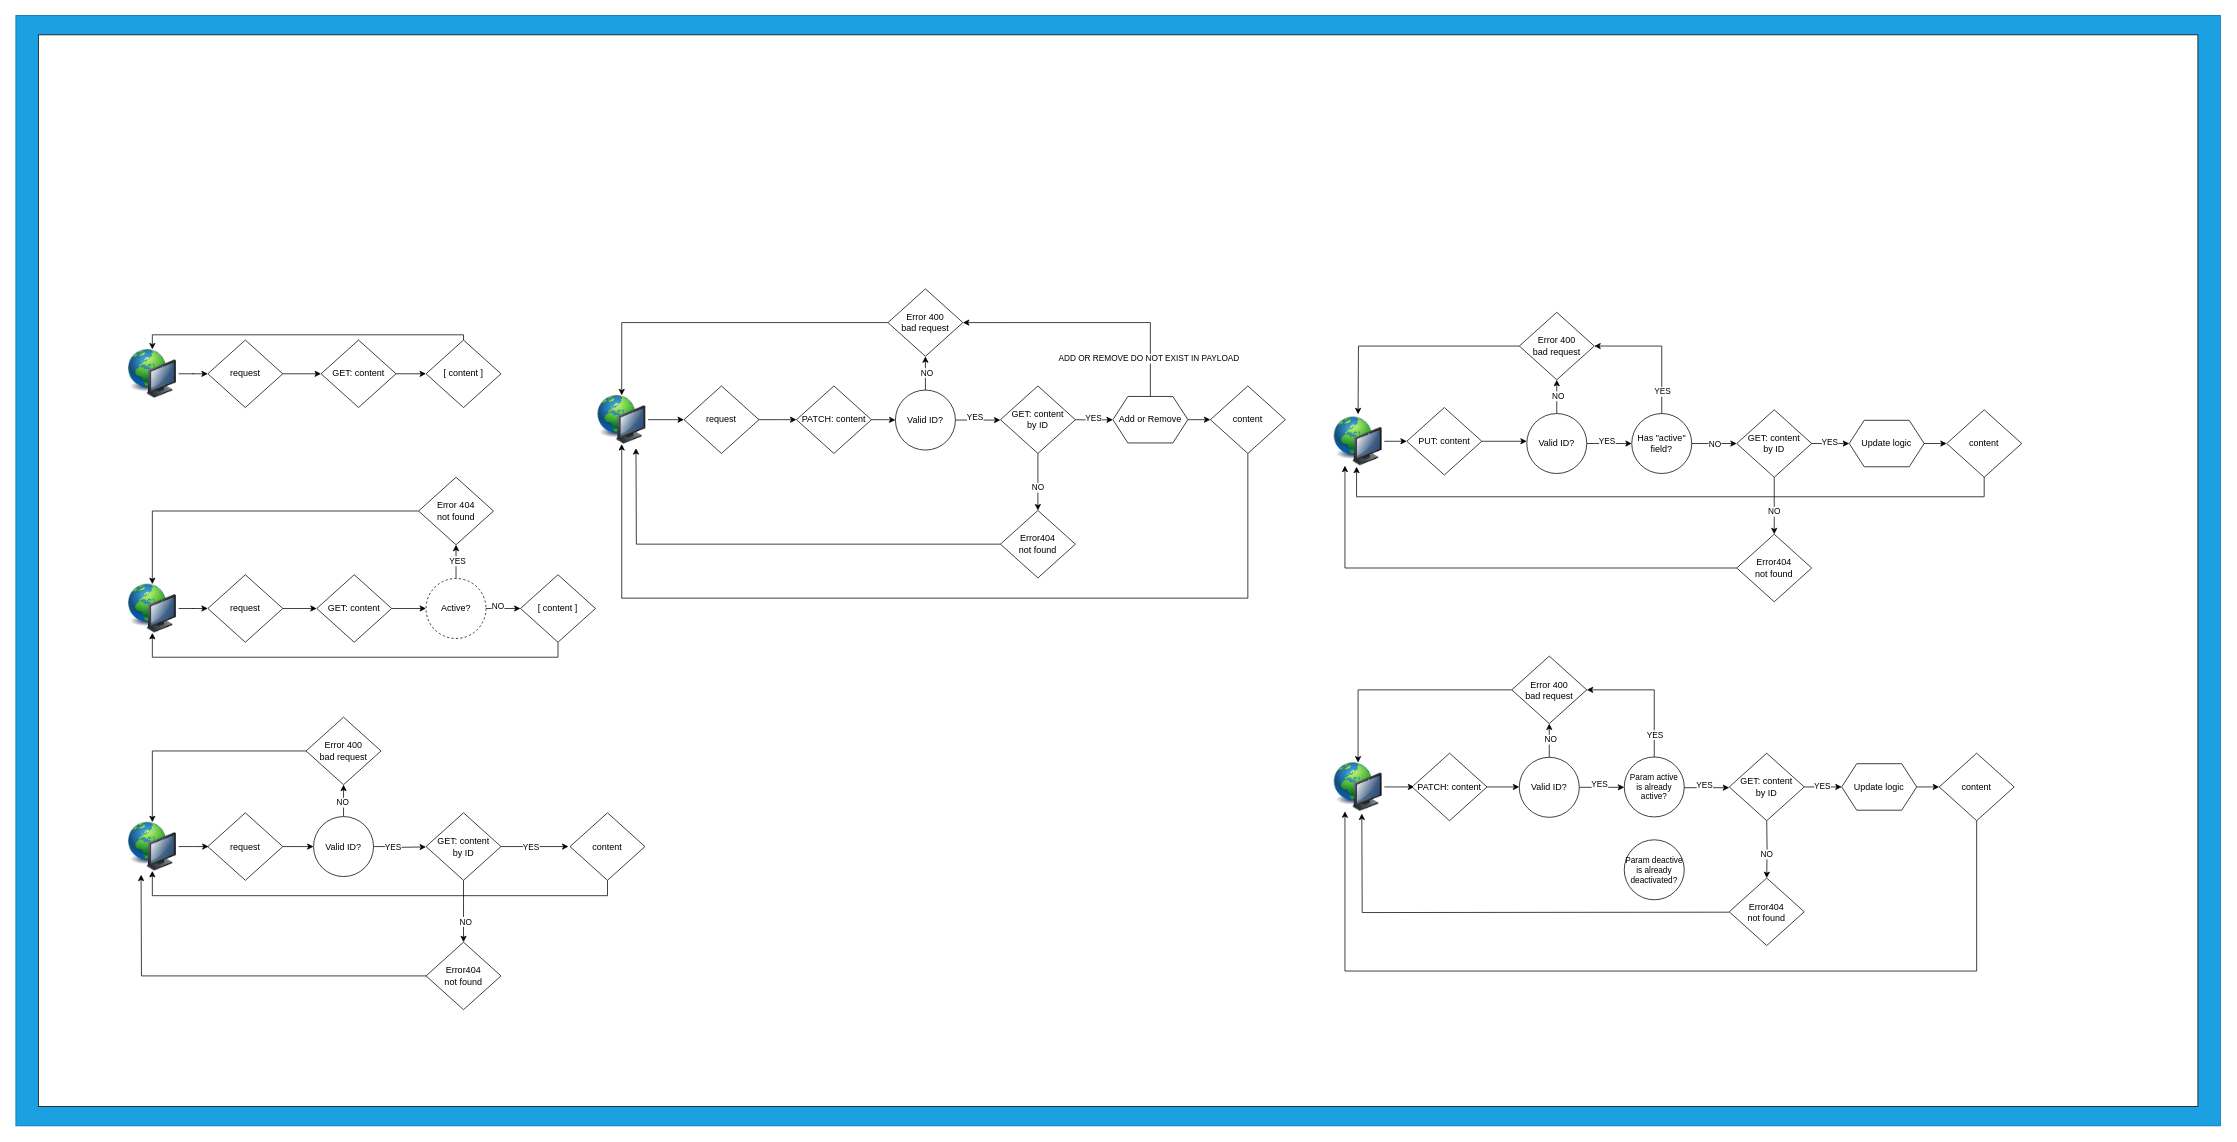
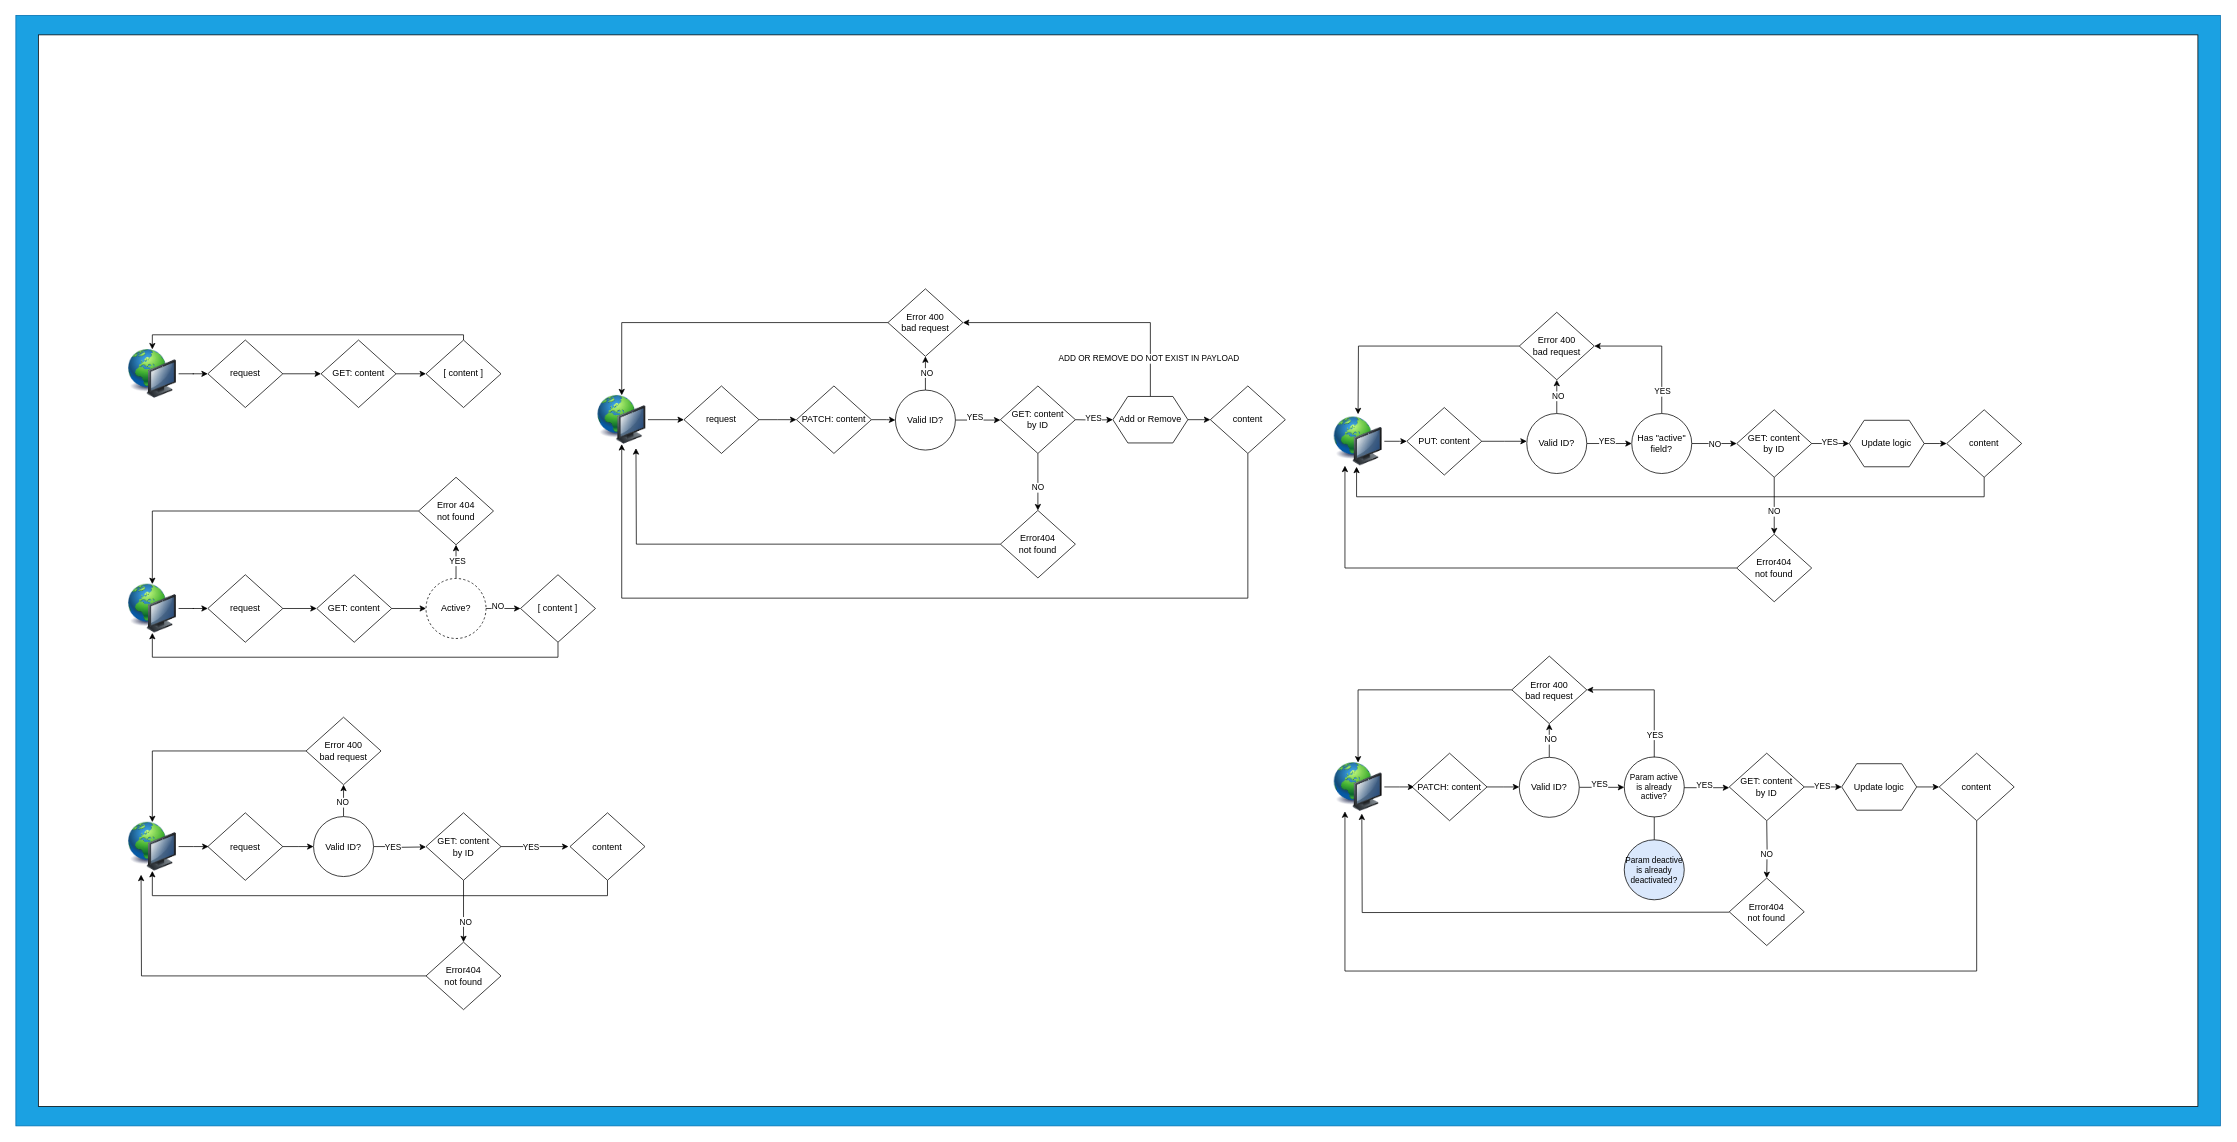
edge "Param activeis alreadyactive?" -- "Param deactiveis alreadydeactivated?": added
node "Param deactiveis alreadydeactivated?": fillcolor #ffffff -> #dae8fc
